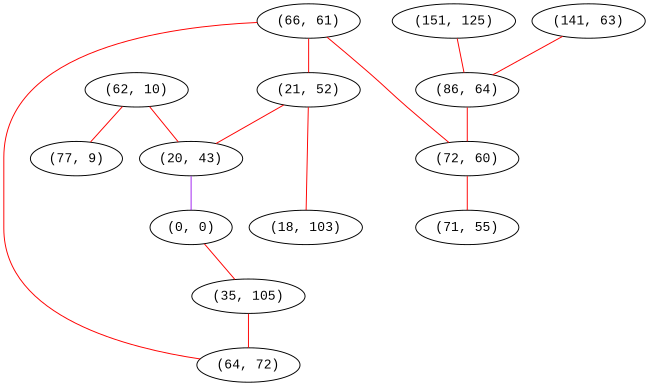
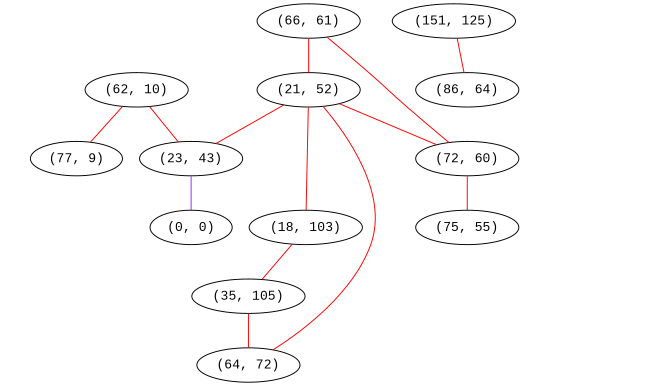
node "(141, 63)": removed
edge "(86, 64)" -- "(72, 60)": now "(21, 52)" -- "(72, 60)"
node "(20, 43)": label "(20, 43)" -> "(23, 43)"
edge "(66, 61)" -- "(64, 72)": now "(21, 52)" -- "(64, 72)"
node "(71, 55)": label "(71, 55)" -> "(75, 55)"
edge "(0, 0)" -- "(35, 105)": now "(18, 103)" -- "(35, 105)"
